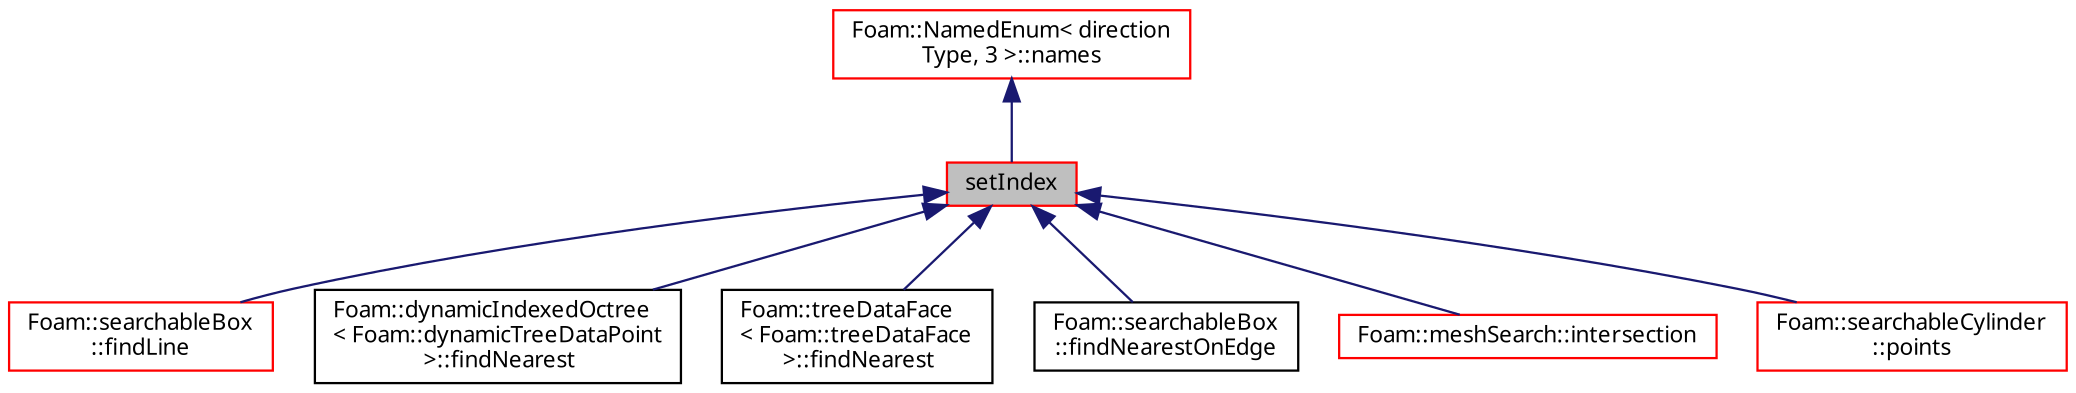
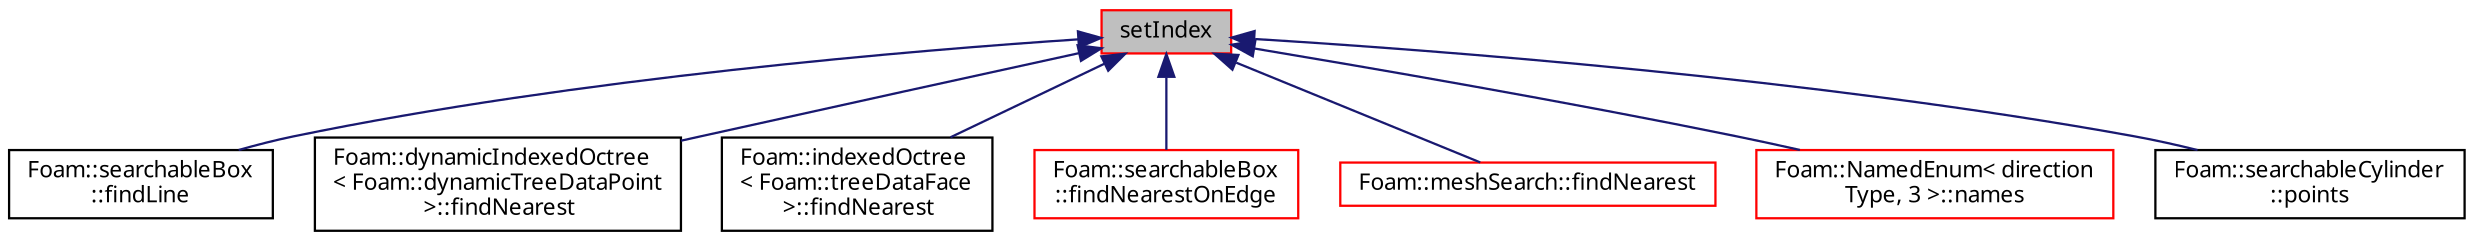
edge "setIndex" -> "Foam::NamedEnum< direction Type, 3 >::names": reversed
node "Foam::searchableBox ::findLine": color red -> black
node "Foam::treeDataFace < Foam::treeDataFace >::findNearest": label "Foam::treeDataFace < Foam::treeDataFace >::findNearest" -> "Foam::indexedOctree < Foam::treeDataFace >::findNearest"
node "Foam::searchableBox ::findNearestOnEdge": color black -> red
node "Foam::meshSearch::intersection": label "Foam::meshSearch::intersection" -> "Foam::meshSearch::findNearest"
node "Foam::searchableCylinder ::points": color red -> black
